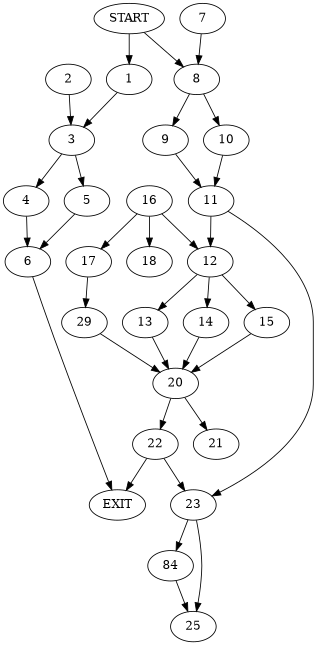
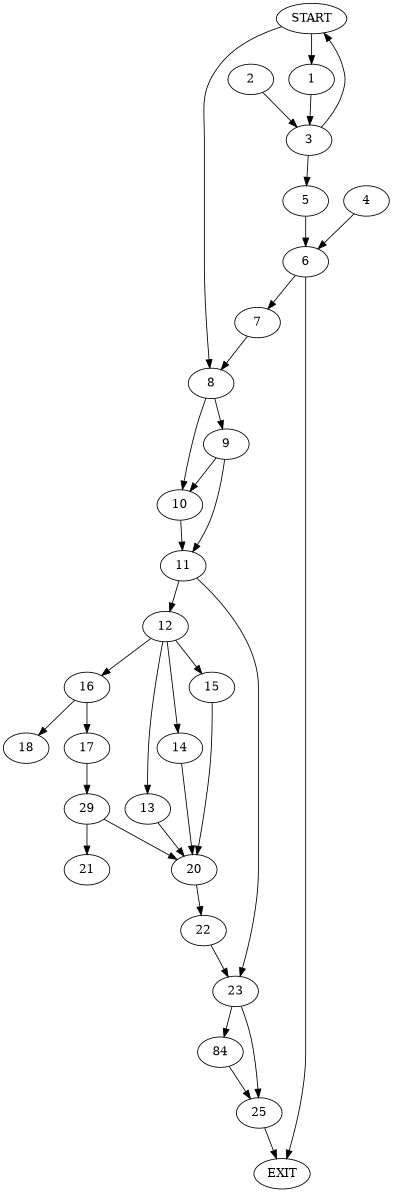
edge "3" -> "4": now "3" -> "START"
edge "16" -> "12": reversed
edge "6" -> "7": added
edge "20" -> "21": now "29" -> "21"
edge "22" -> "EXIT": now "25" -> "EXIT"
edge "9" -> "10": added
